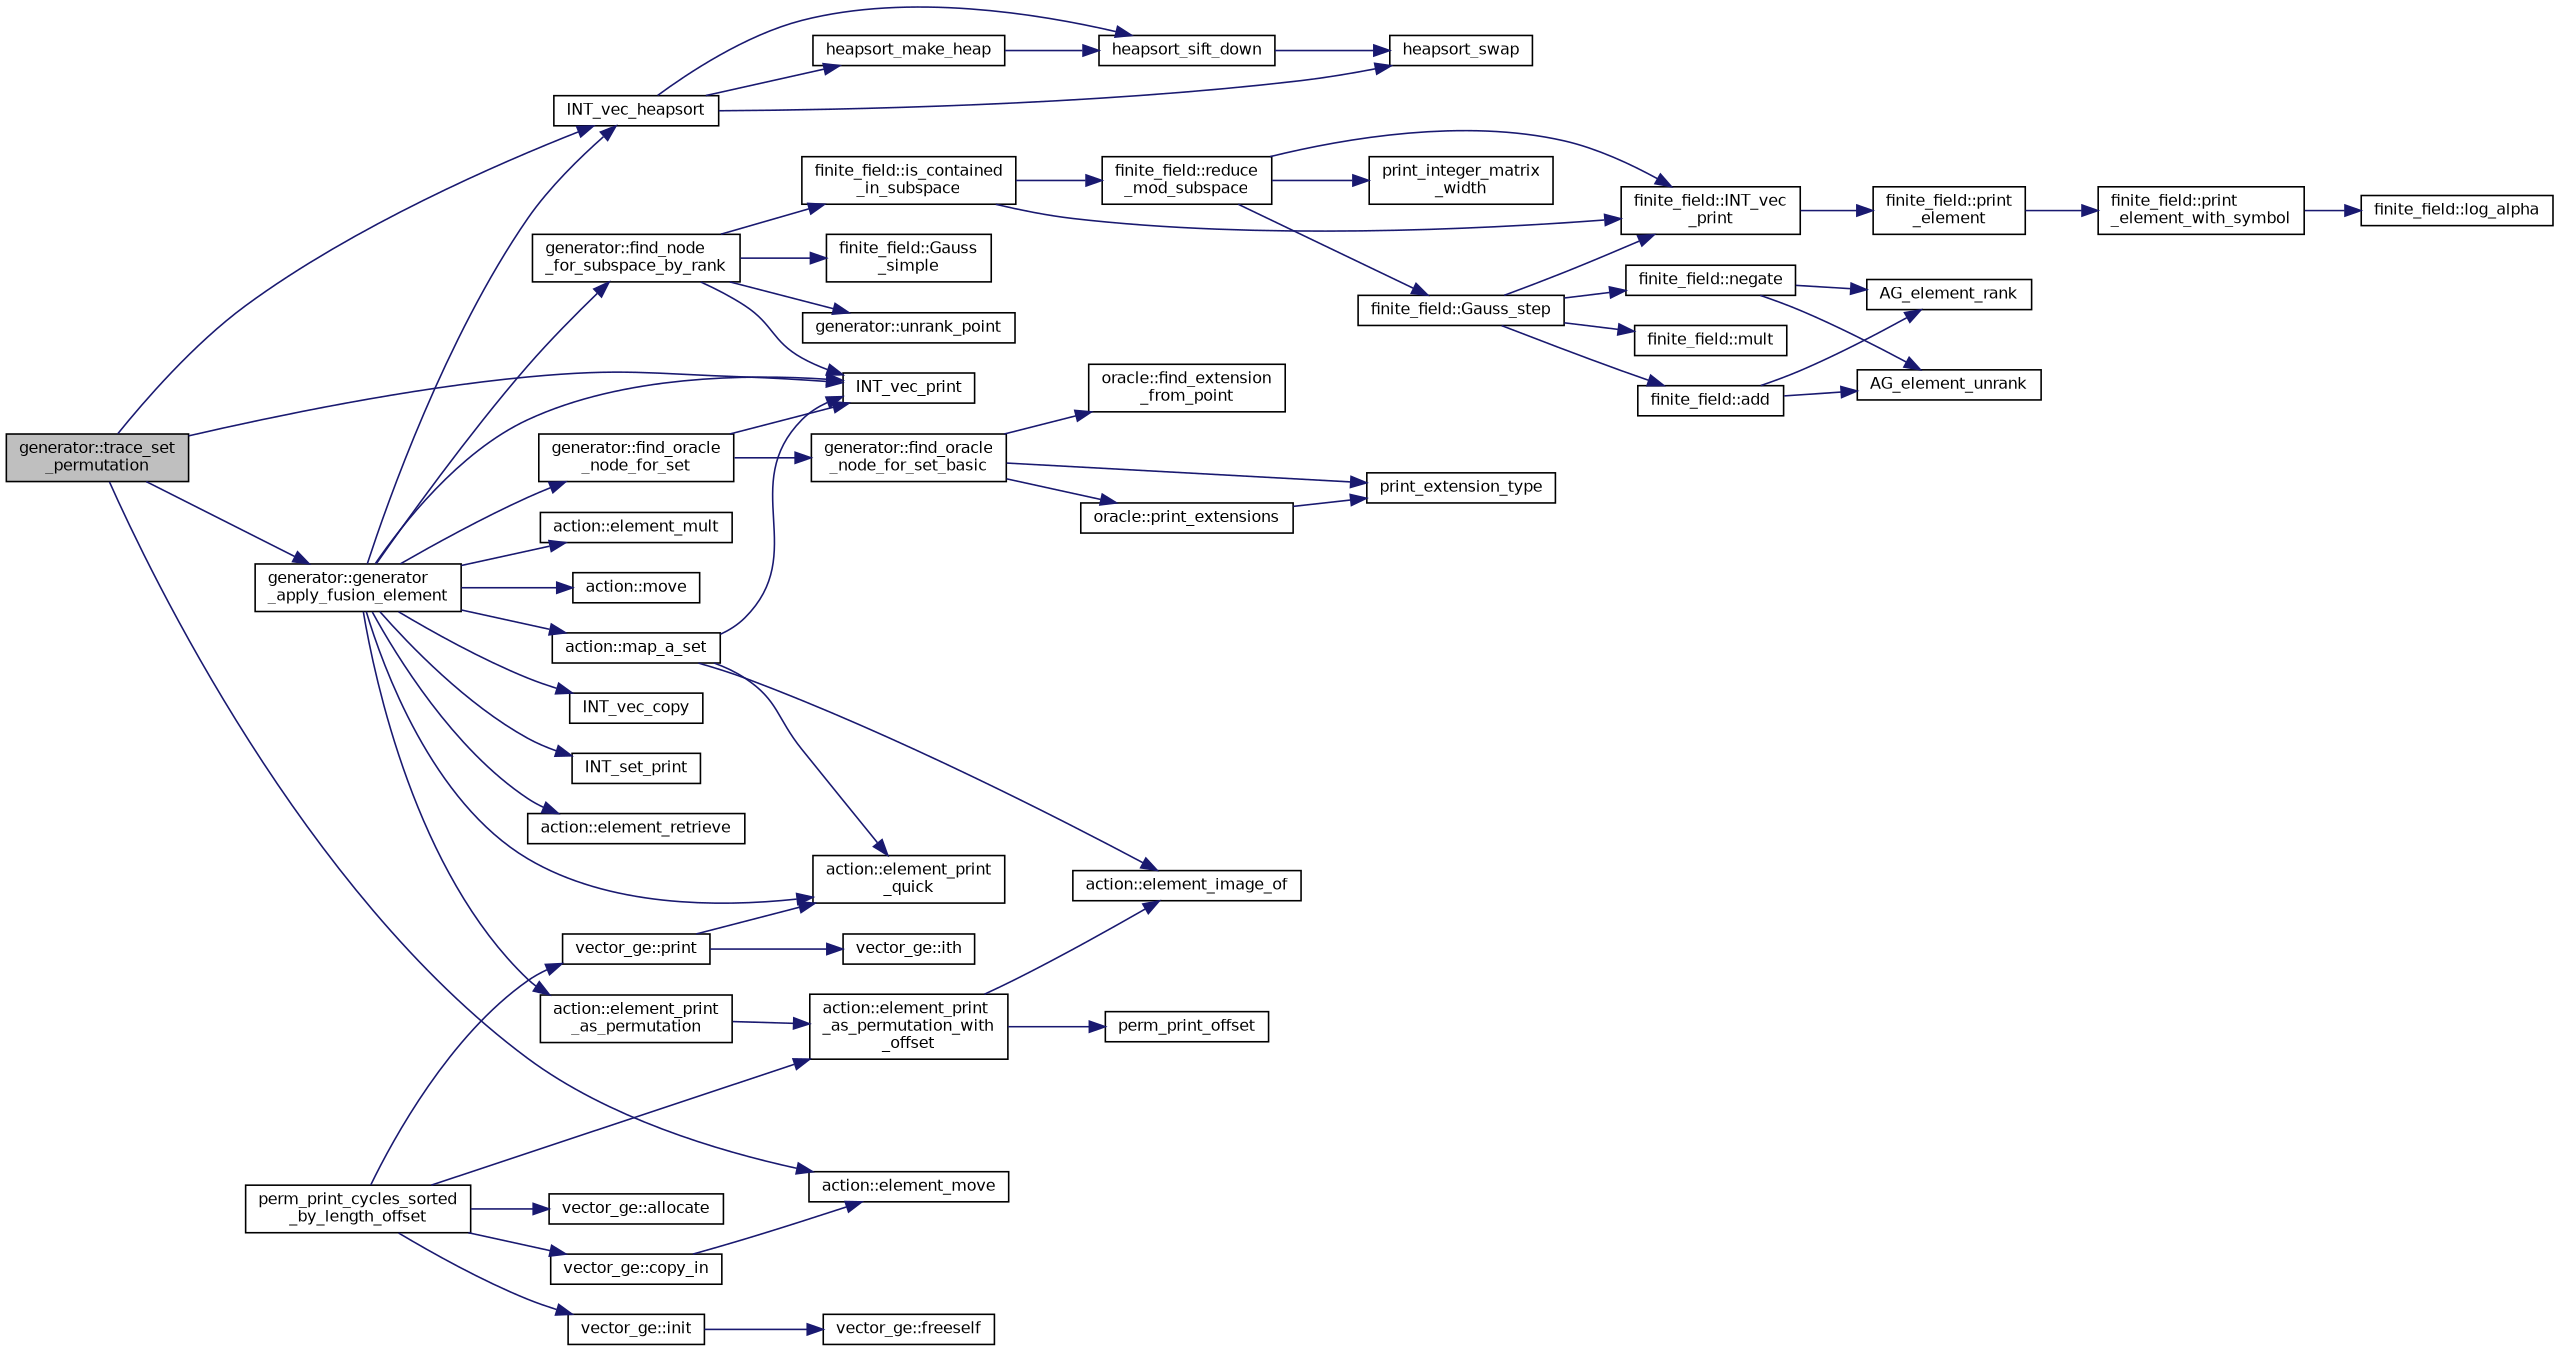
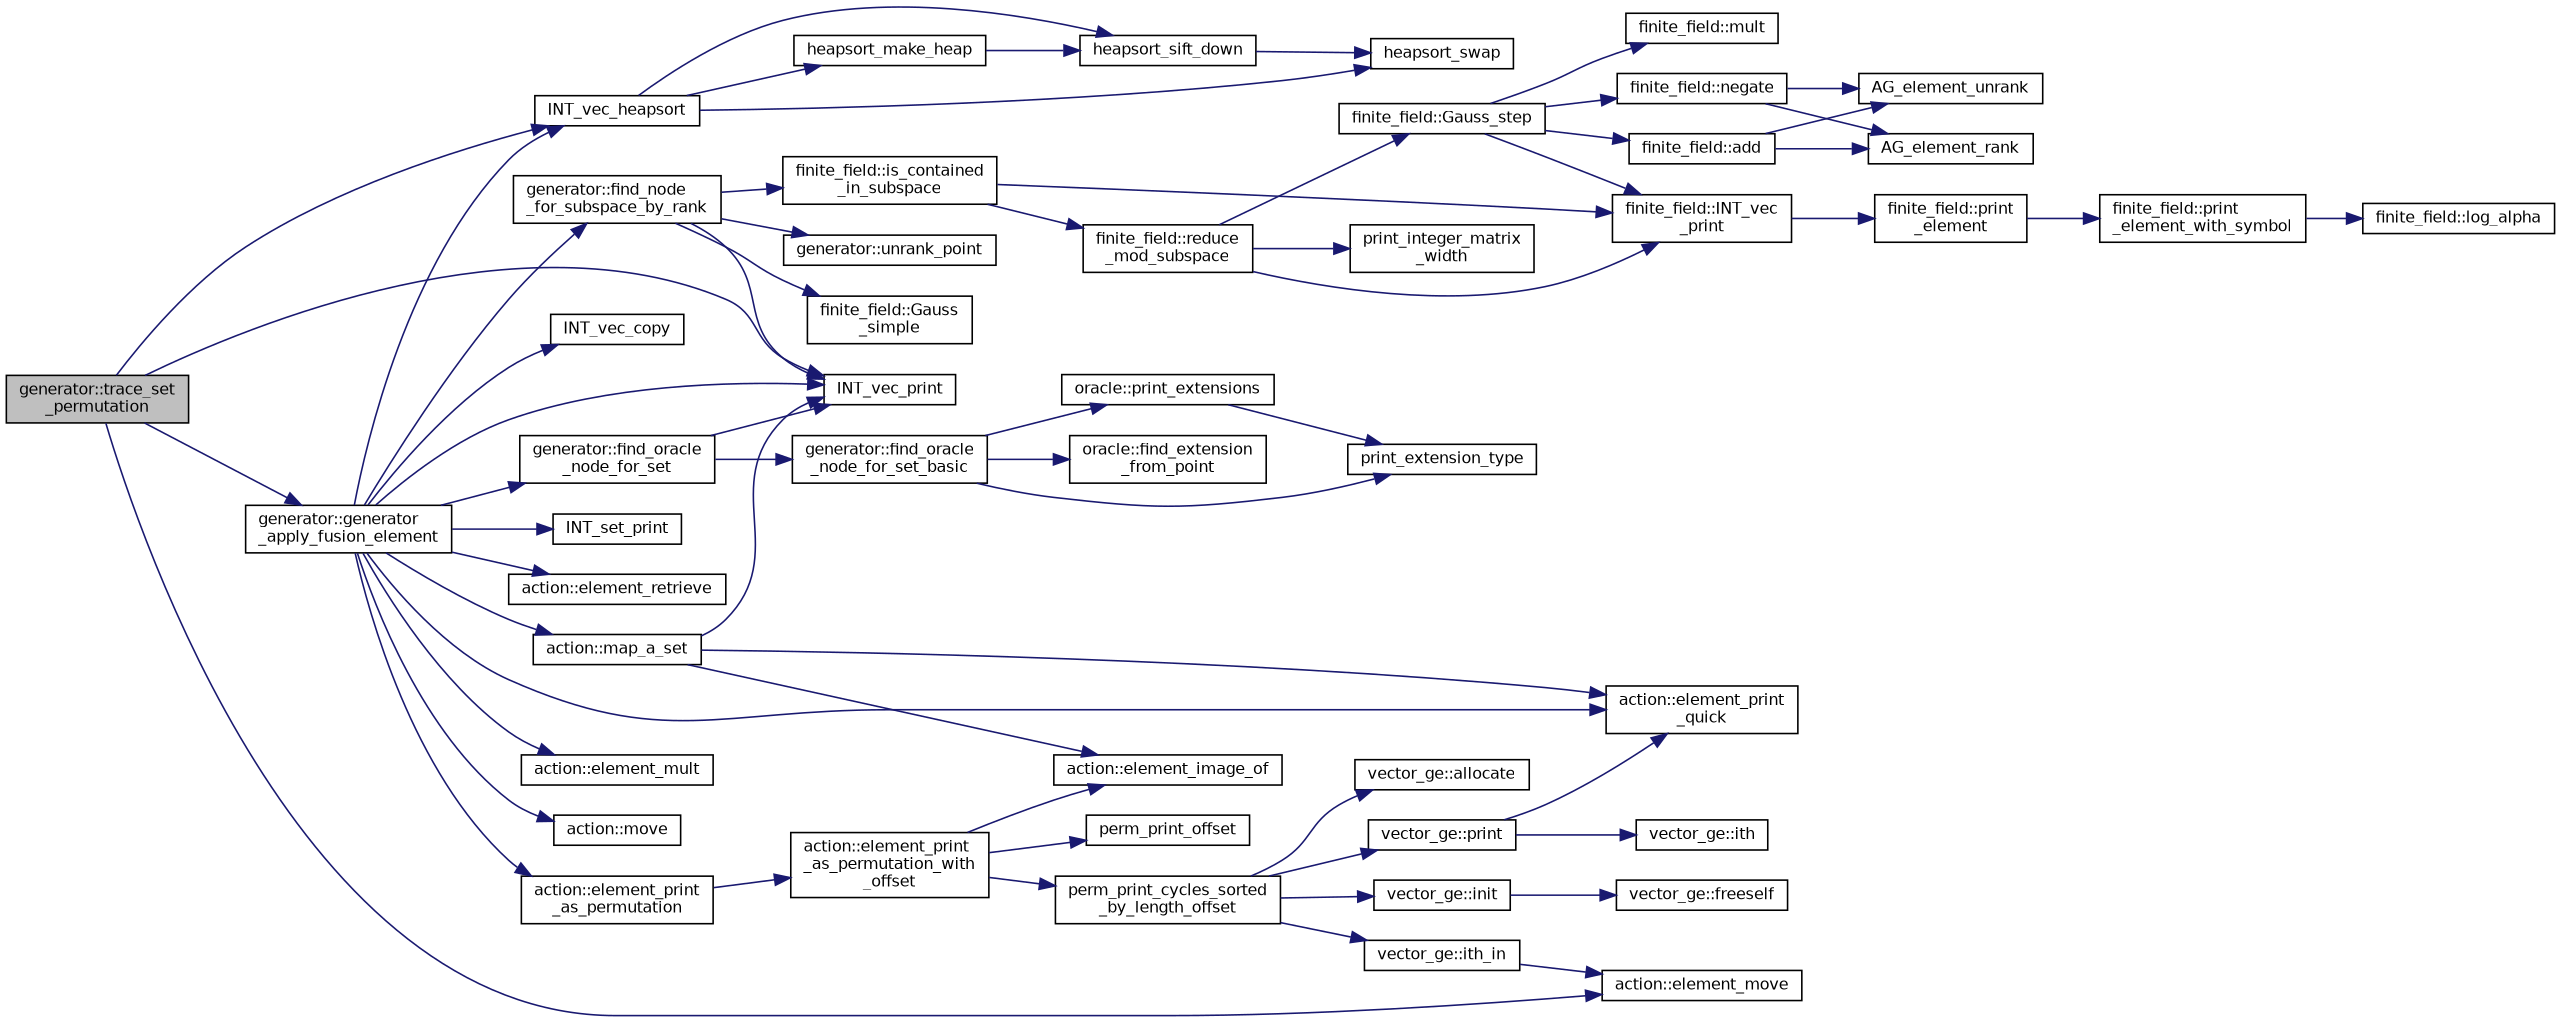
edge "perm_print_cycles_sorted _by_length_offset" -> "action::element_print _as_permutation_with _offset": reversed
node "vector_ge::copy_in": label "vector_ge::copy_in" -> "vector_ge::ith_in"
